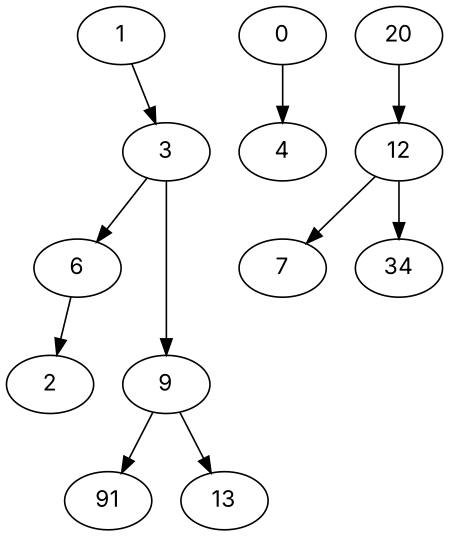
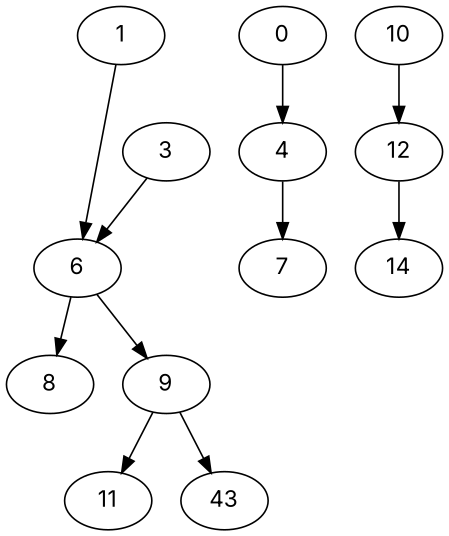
node "20": label "20" -> "10"
edge "1" -> "3": now "1" -> "6"
edge "12" -> "7": now "4" -> "7"
edge "3" -> "9": now "6" -> "9"
node "34": label "34" -> "14"
node "2": label "2" -> "8"
node "91": label "91" -> "11"
node "13": label "13" -> "43"
